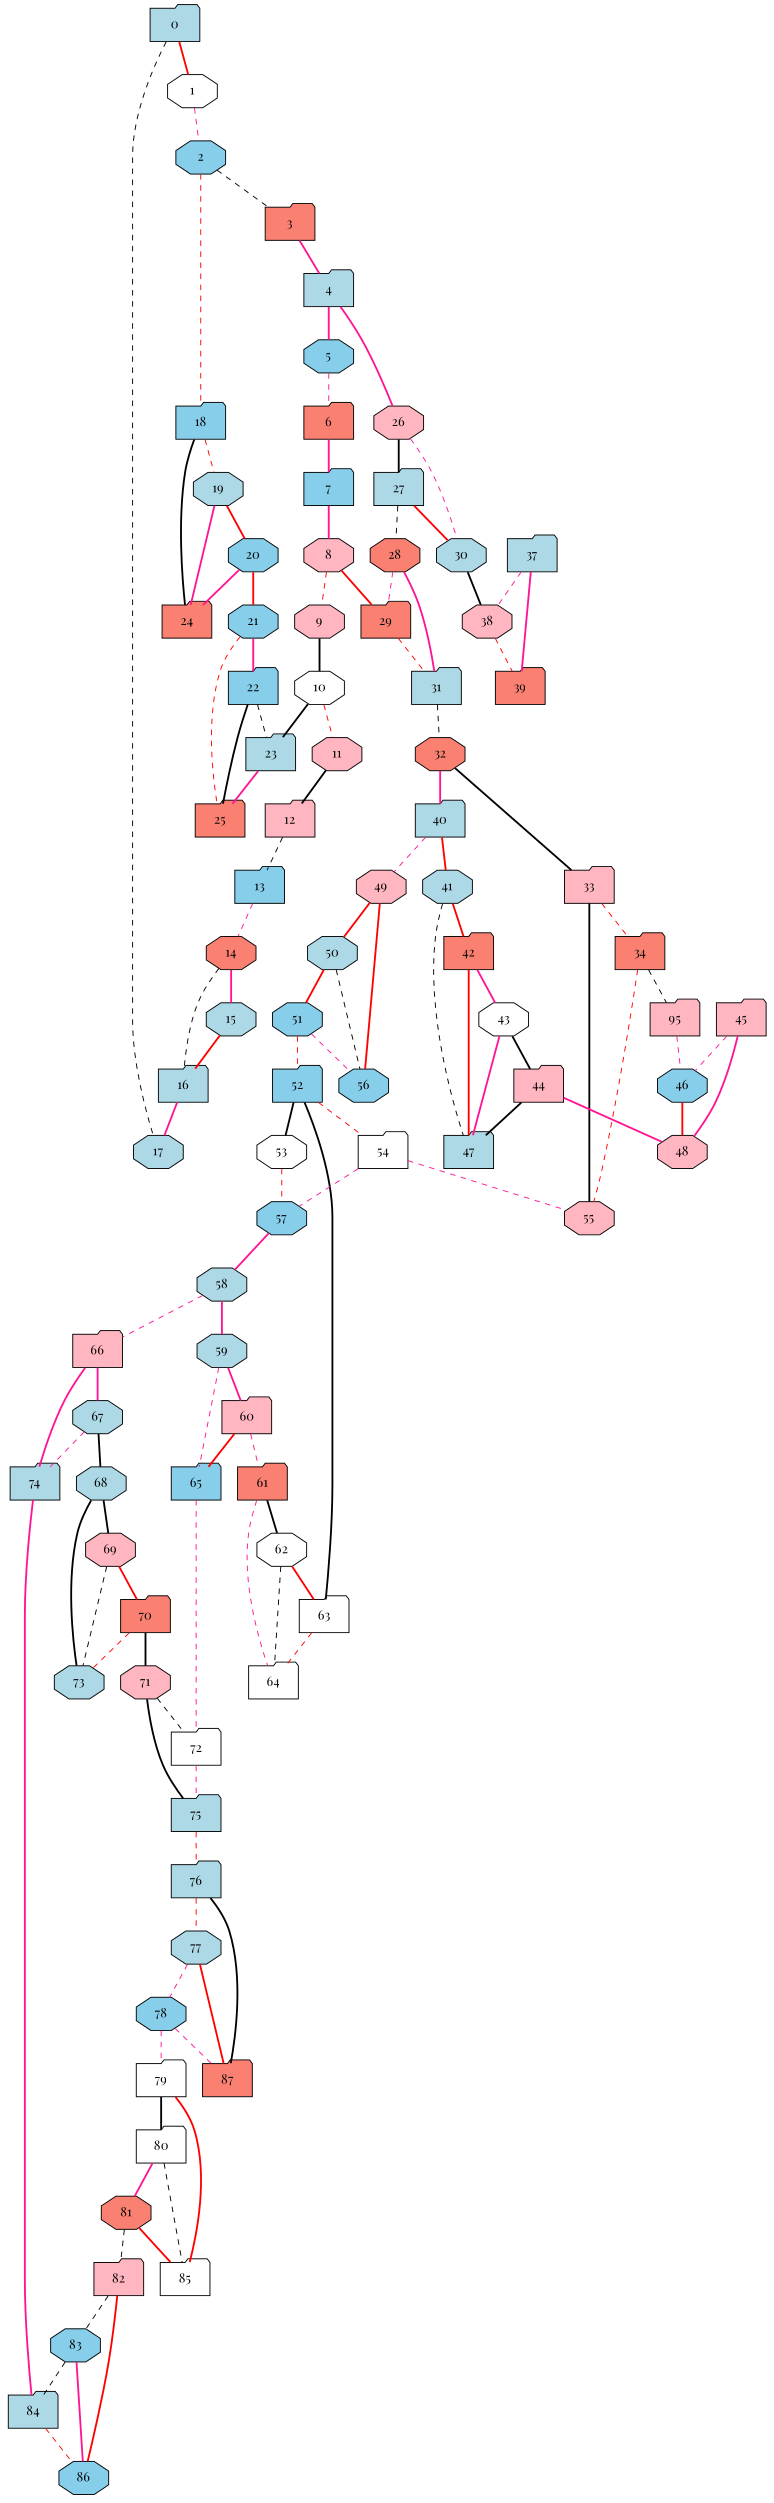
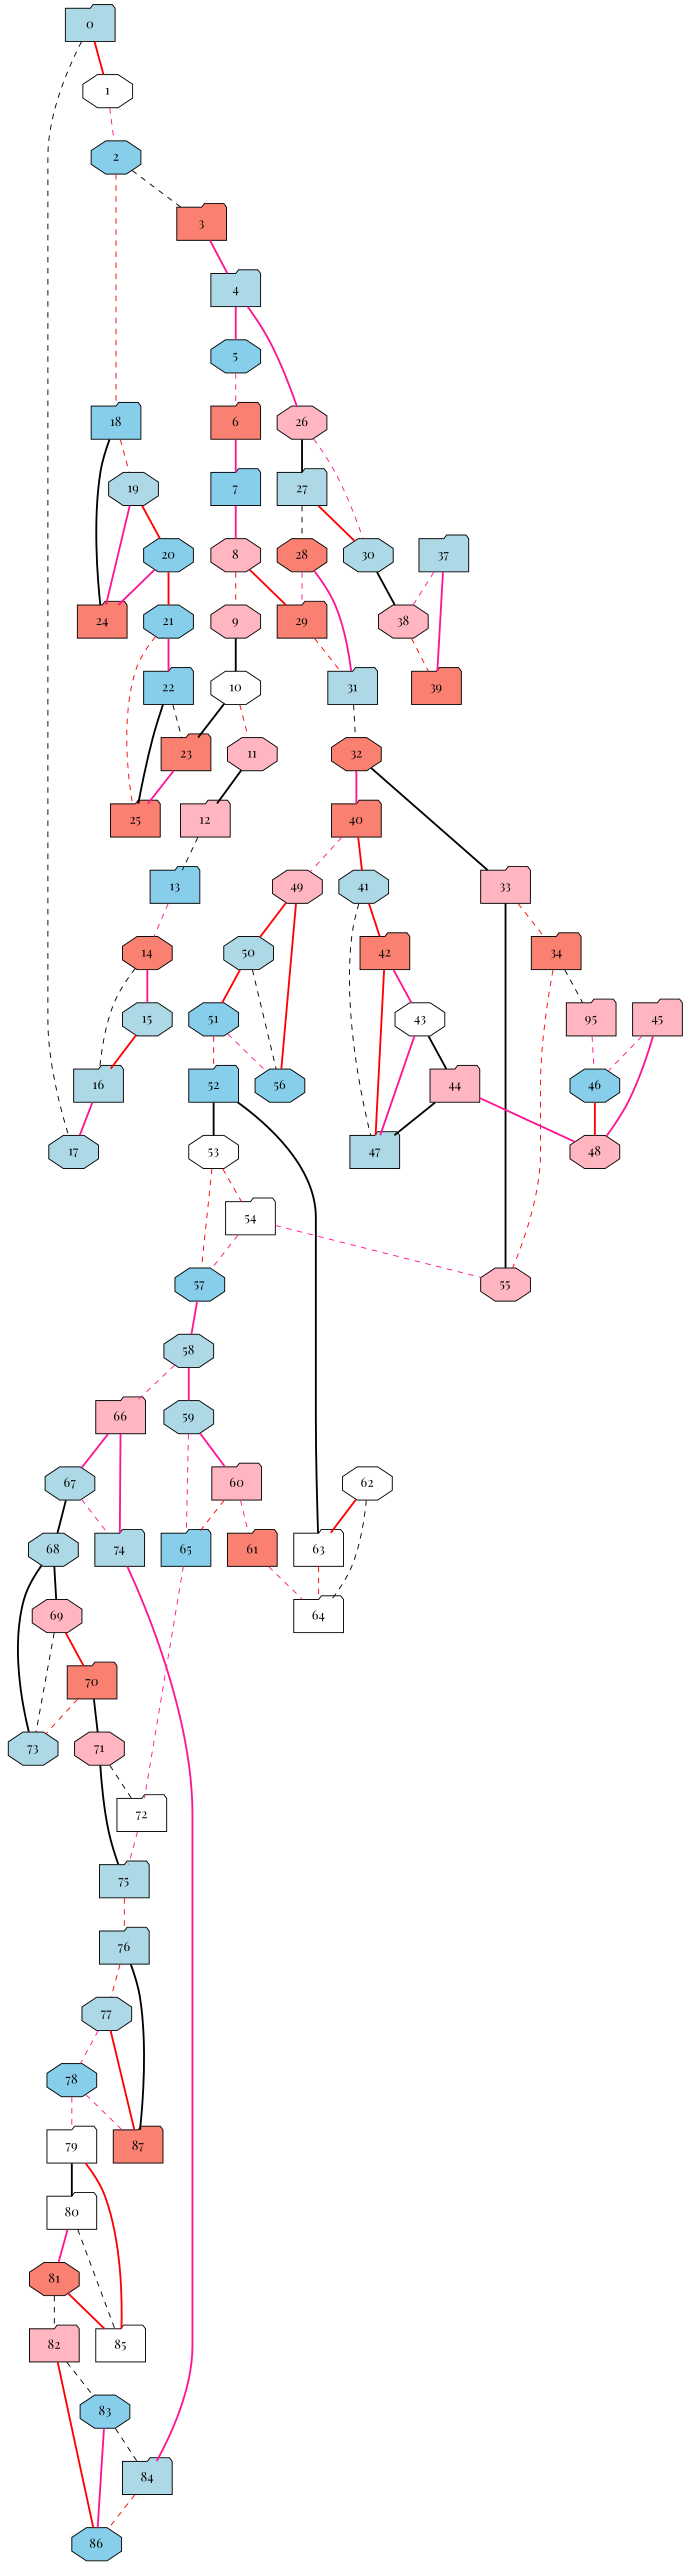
node "23": fillcolor lightblue -> salmon
node "40": fillcolor lightblue -> salmon
edge "52" -- "54": now "53" -- "54"
edge "60" -- "65": style bold -> dashed
edge "61" -- "62": removed
